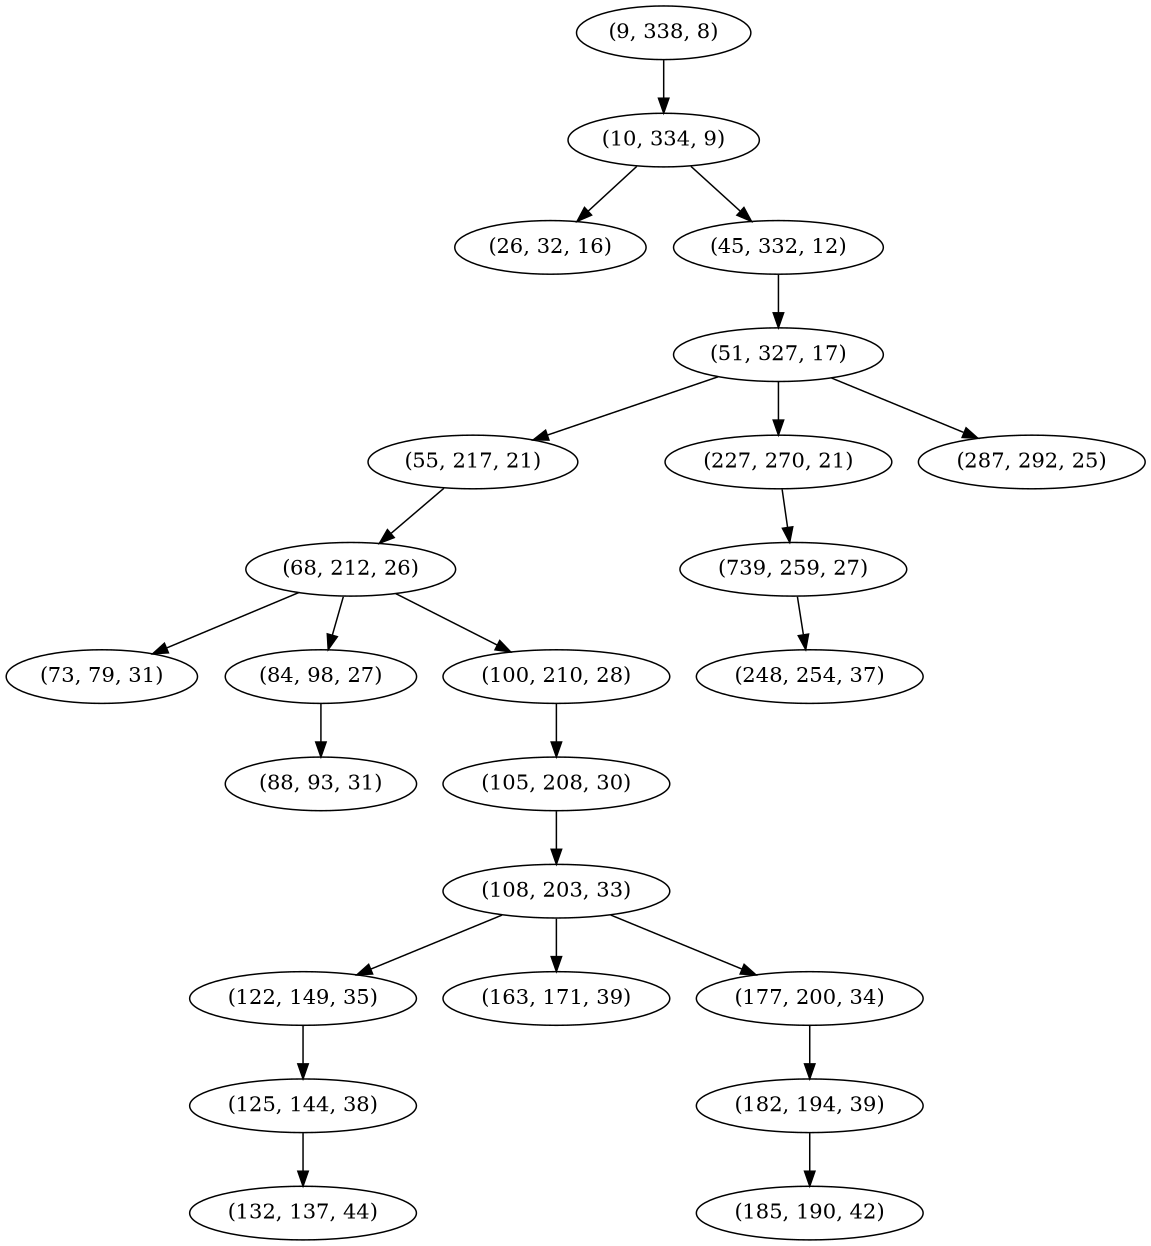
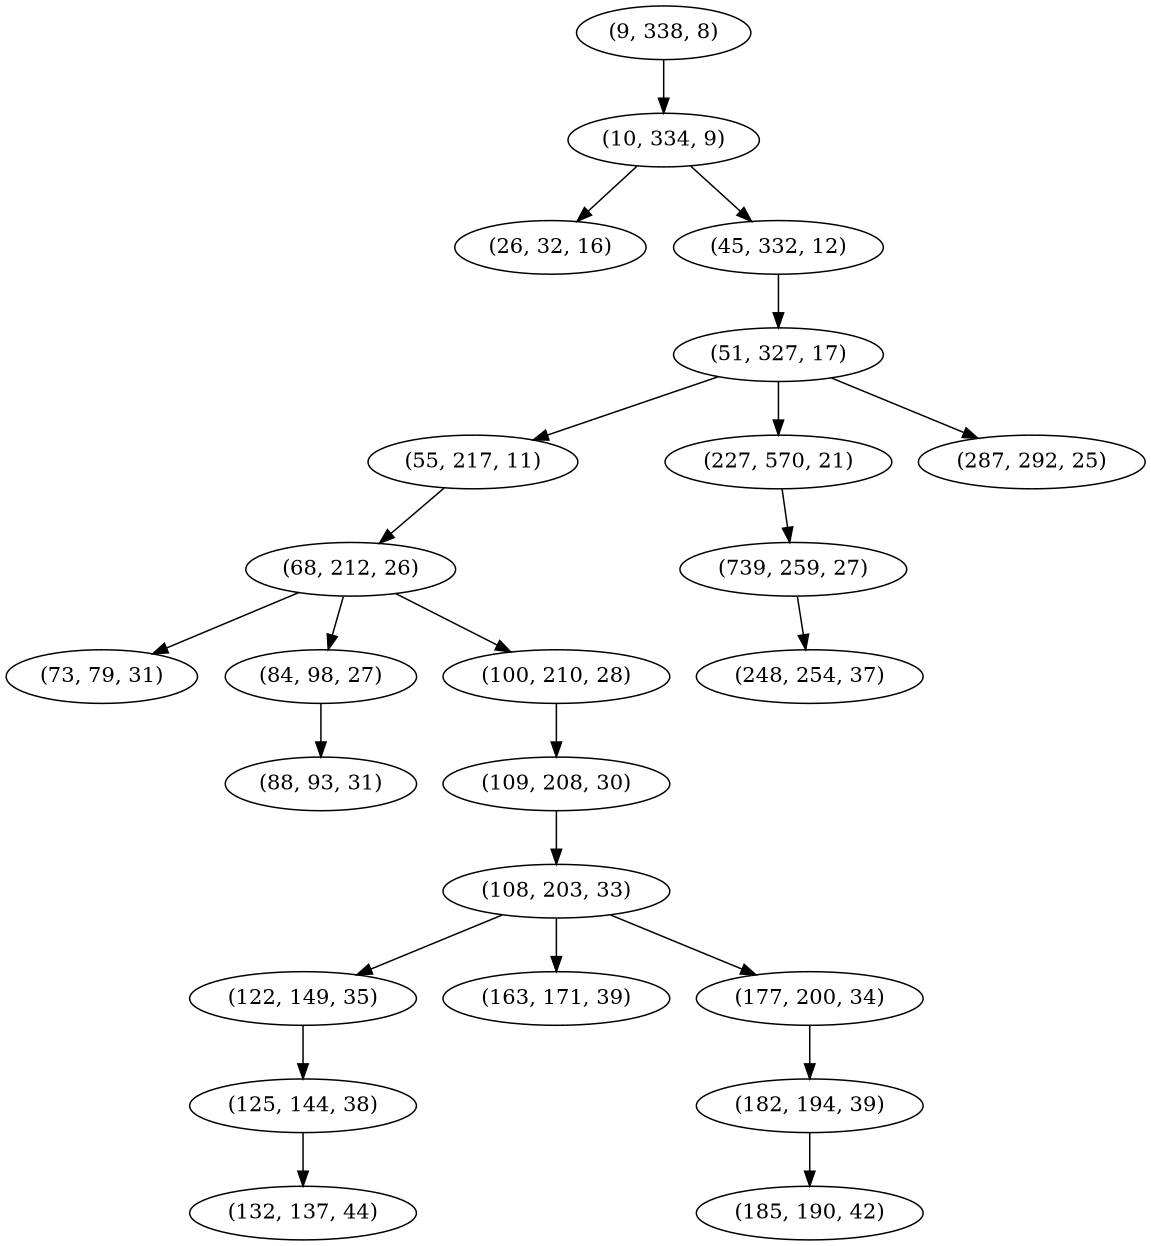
node "(55, 217, 21)": label "(55, 217, 21)" -> "(55, 217, 11)"
node "(227, 270, 21)": label "(227, 270, 21)" -> "(227, 570, 21)"
node "(105, 208, 30)": label "(105, 208, 30)" -> "(109, 208, 30)"
